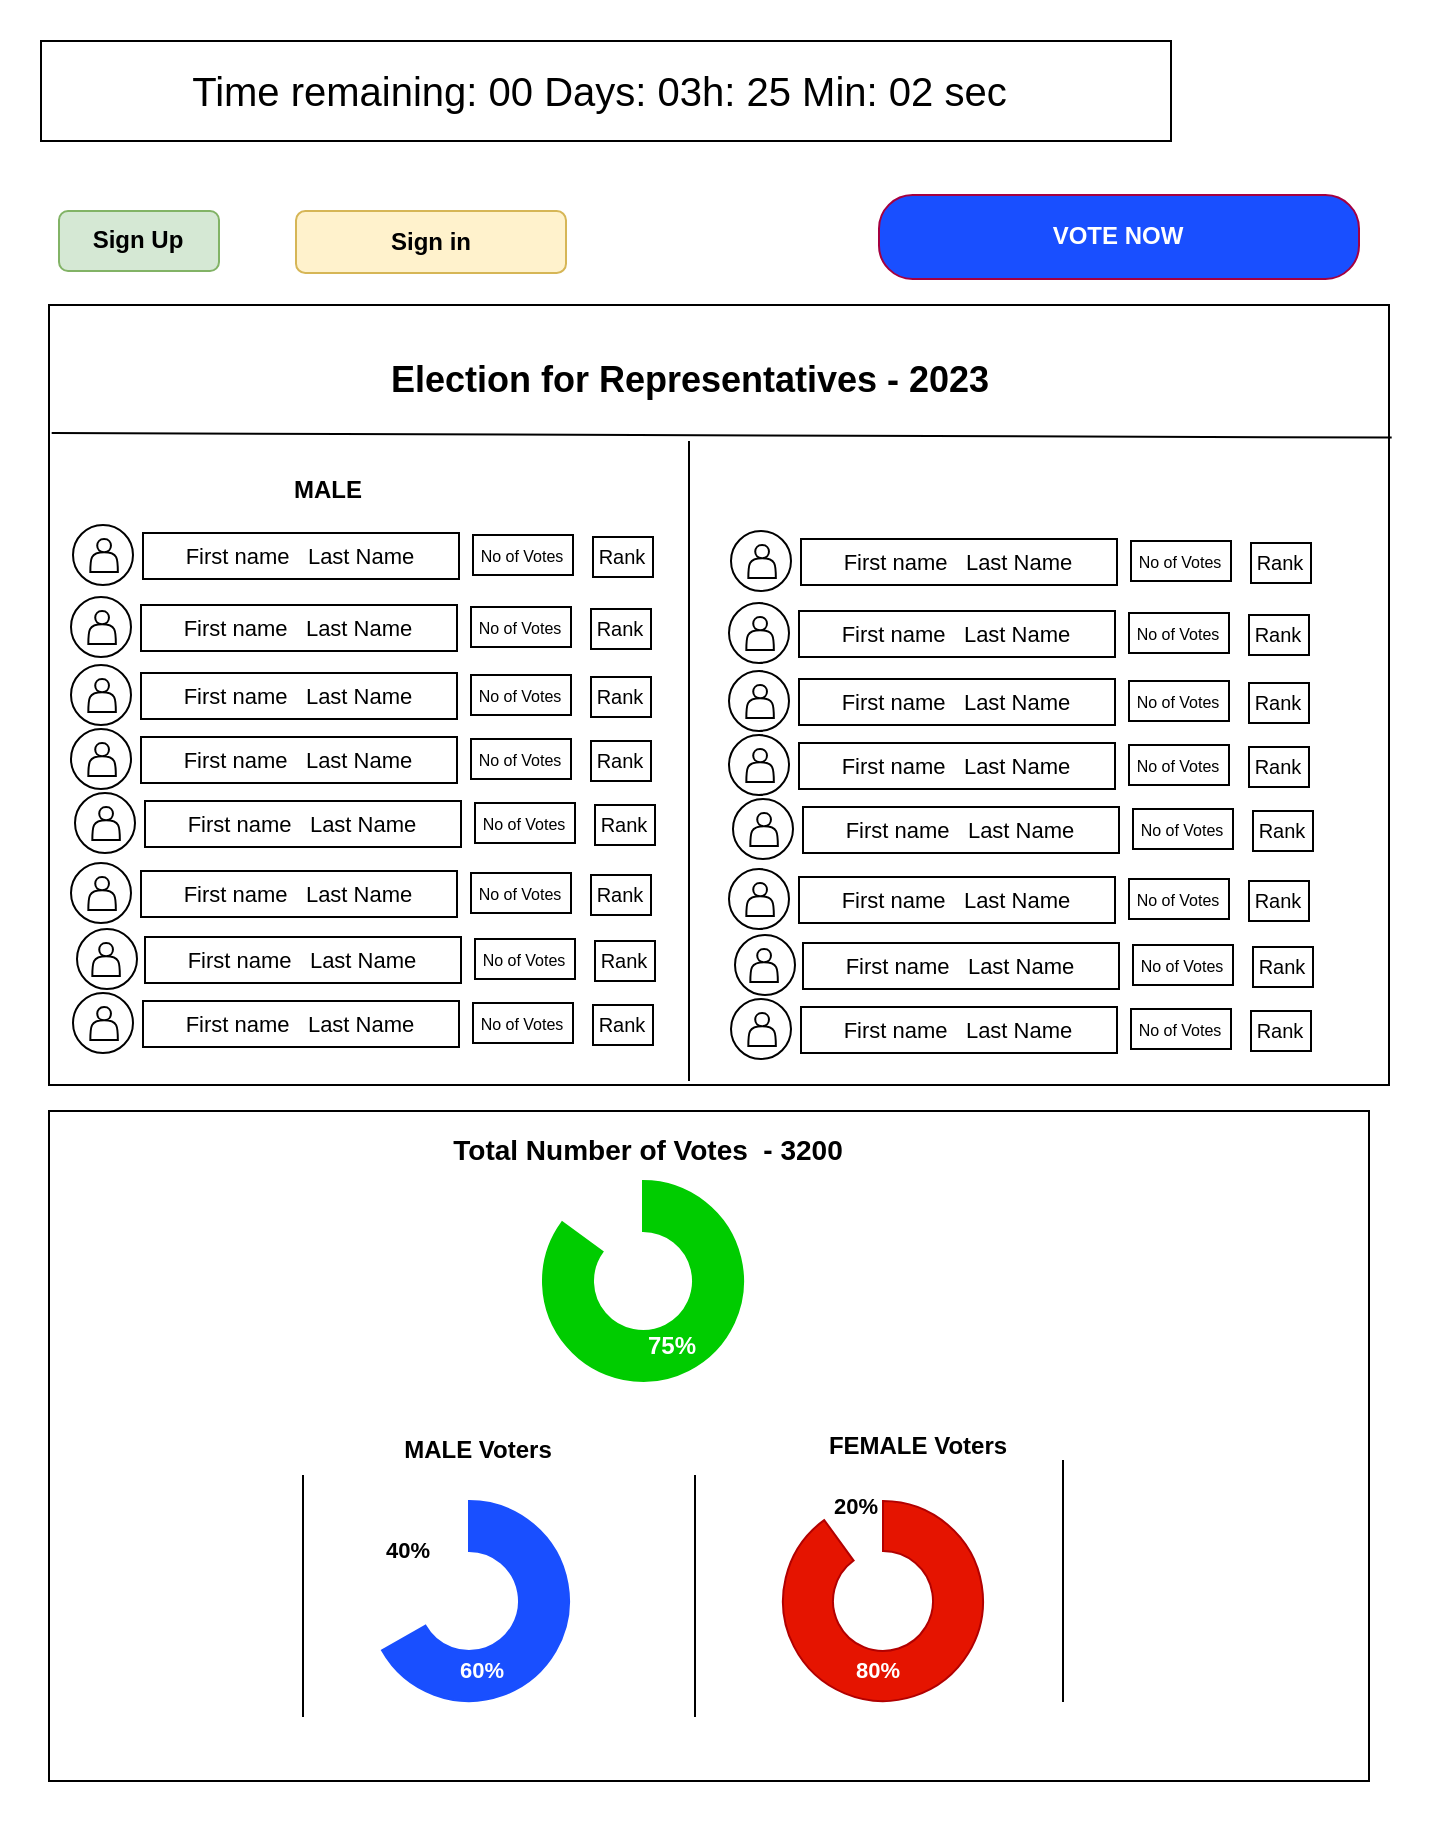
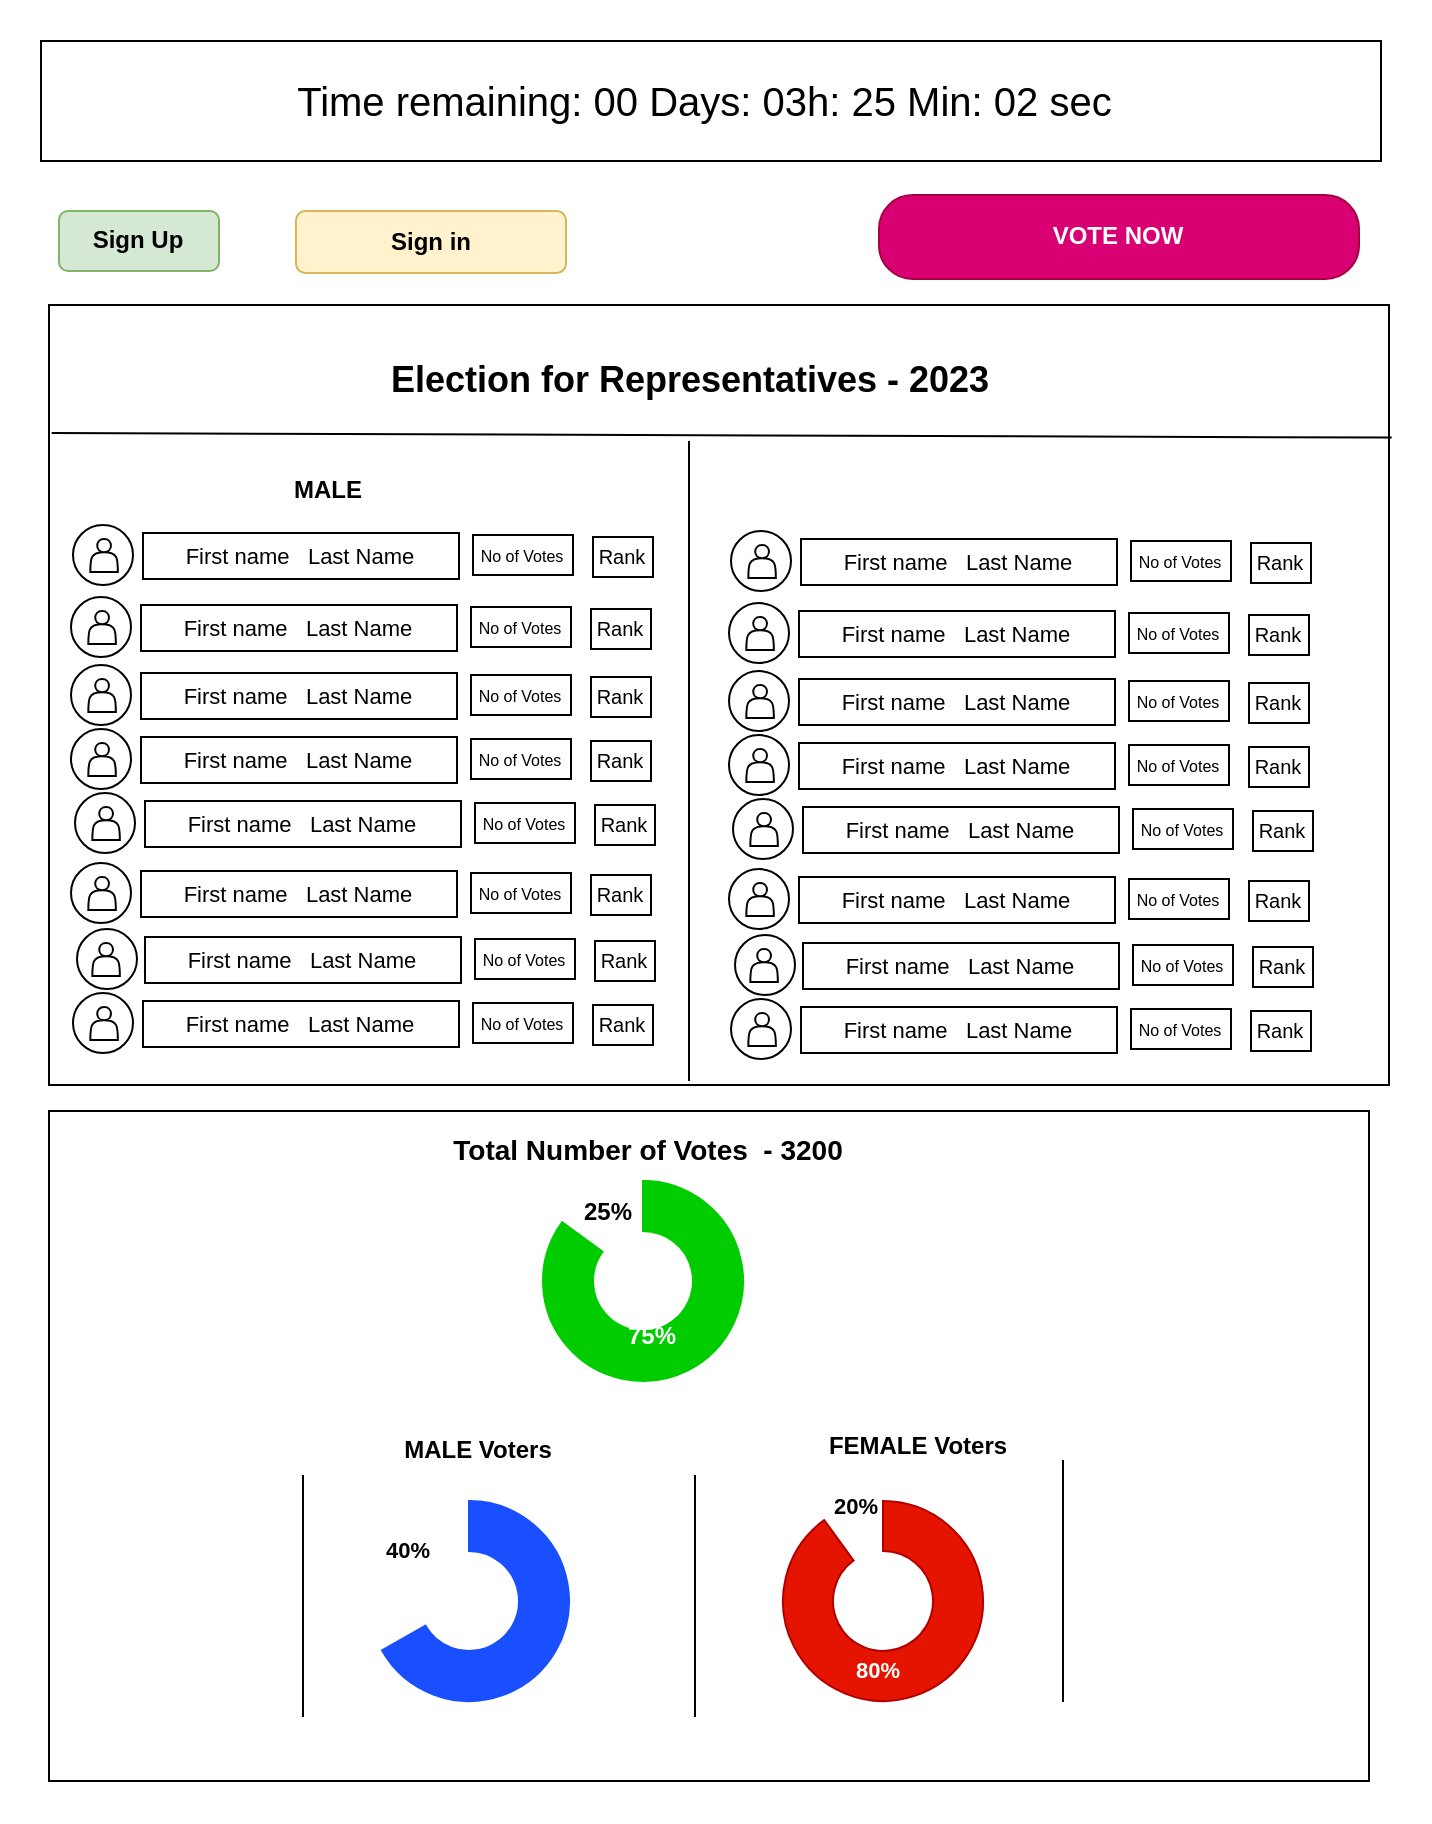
node "Time remaining: 00 Days: 03h: 25 Min: 02 sec": size 1130x100 -> 1340x120
node "VOTE NOW": fillcolor #194fff -> #d80073
node "25%": added
node "75%": moved (673, 1347) -> (653, 1337)
node "60%": removed
